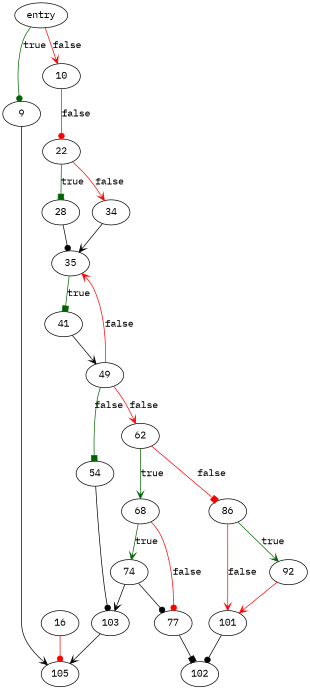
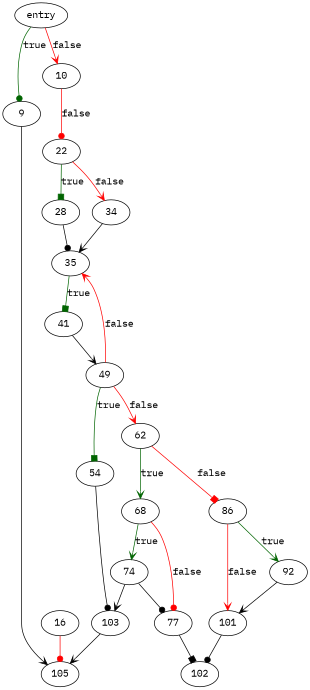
edge "49" -> "54": label "false" -> "true"
edge "92" -> "101": color red -> black
